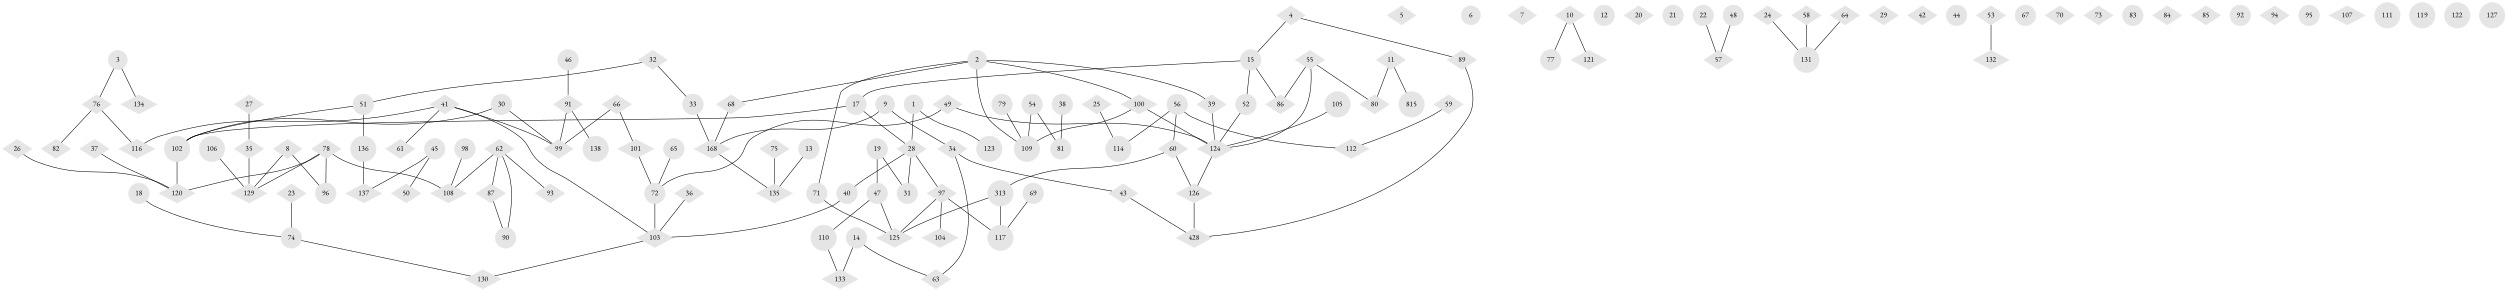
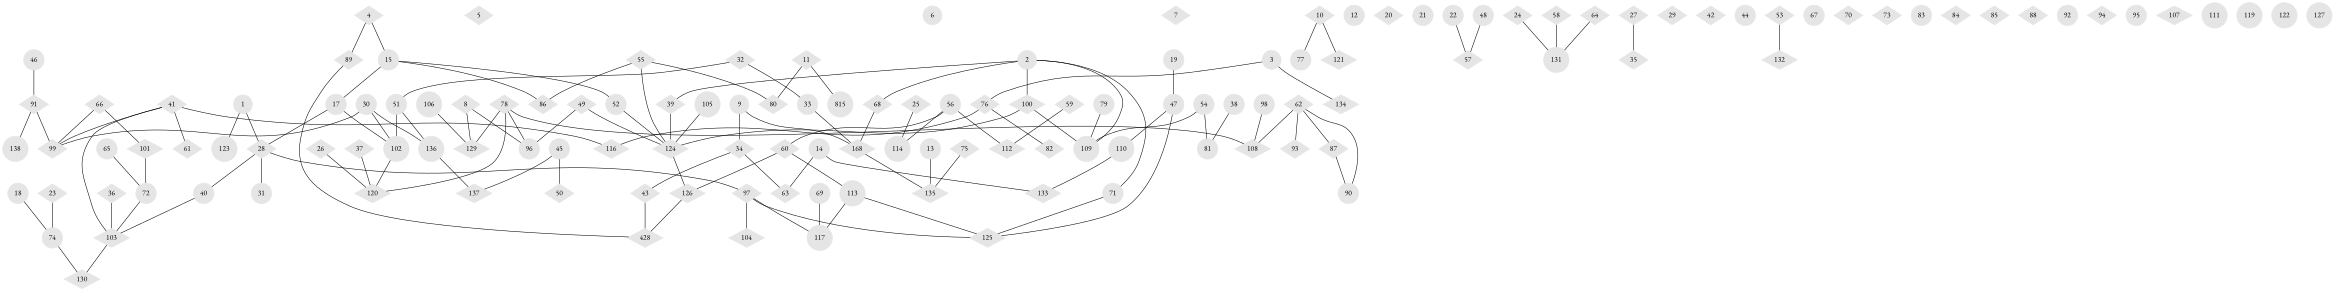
node "88": added
edge "49" -- "72": now "49" -- "96"
edge "30" -- "136": added
edge "35" -- "129": removed
edge "19" -- "31": removed
node "313": label "313" -> "113"
